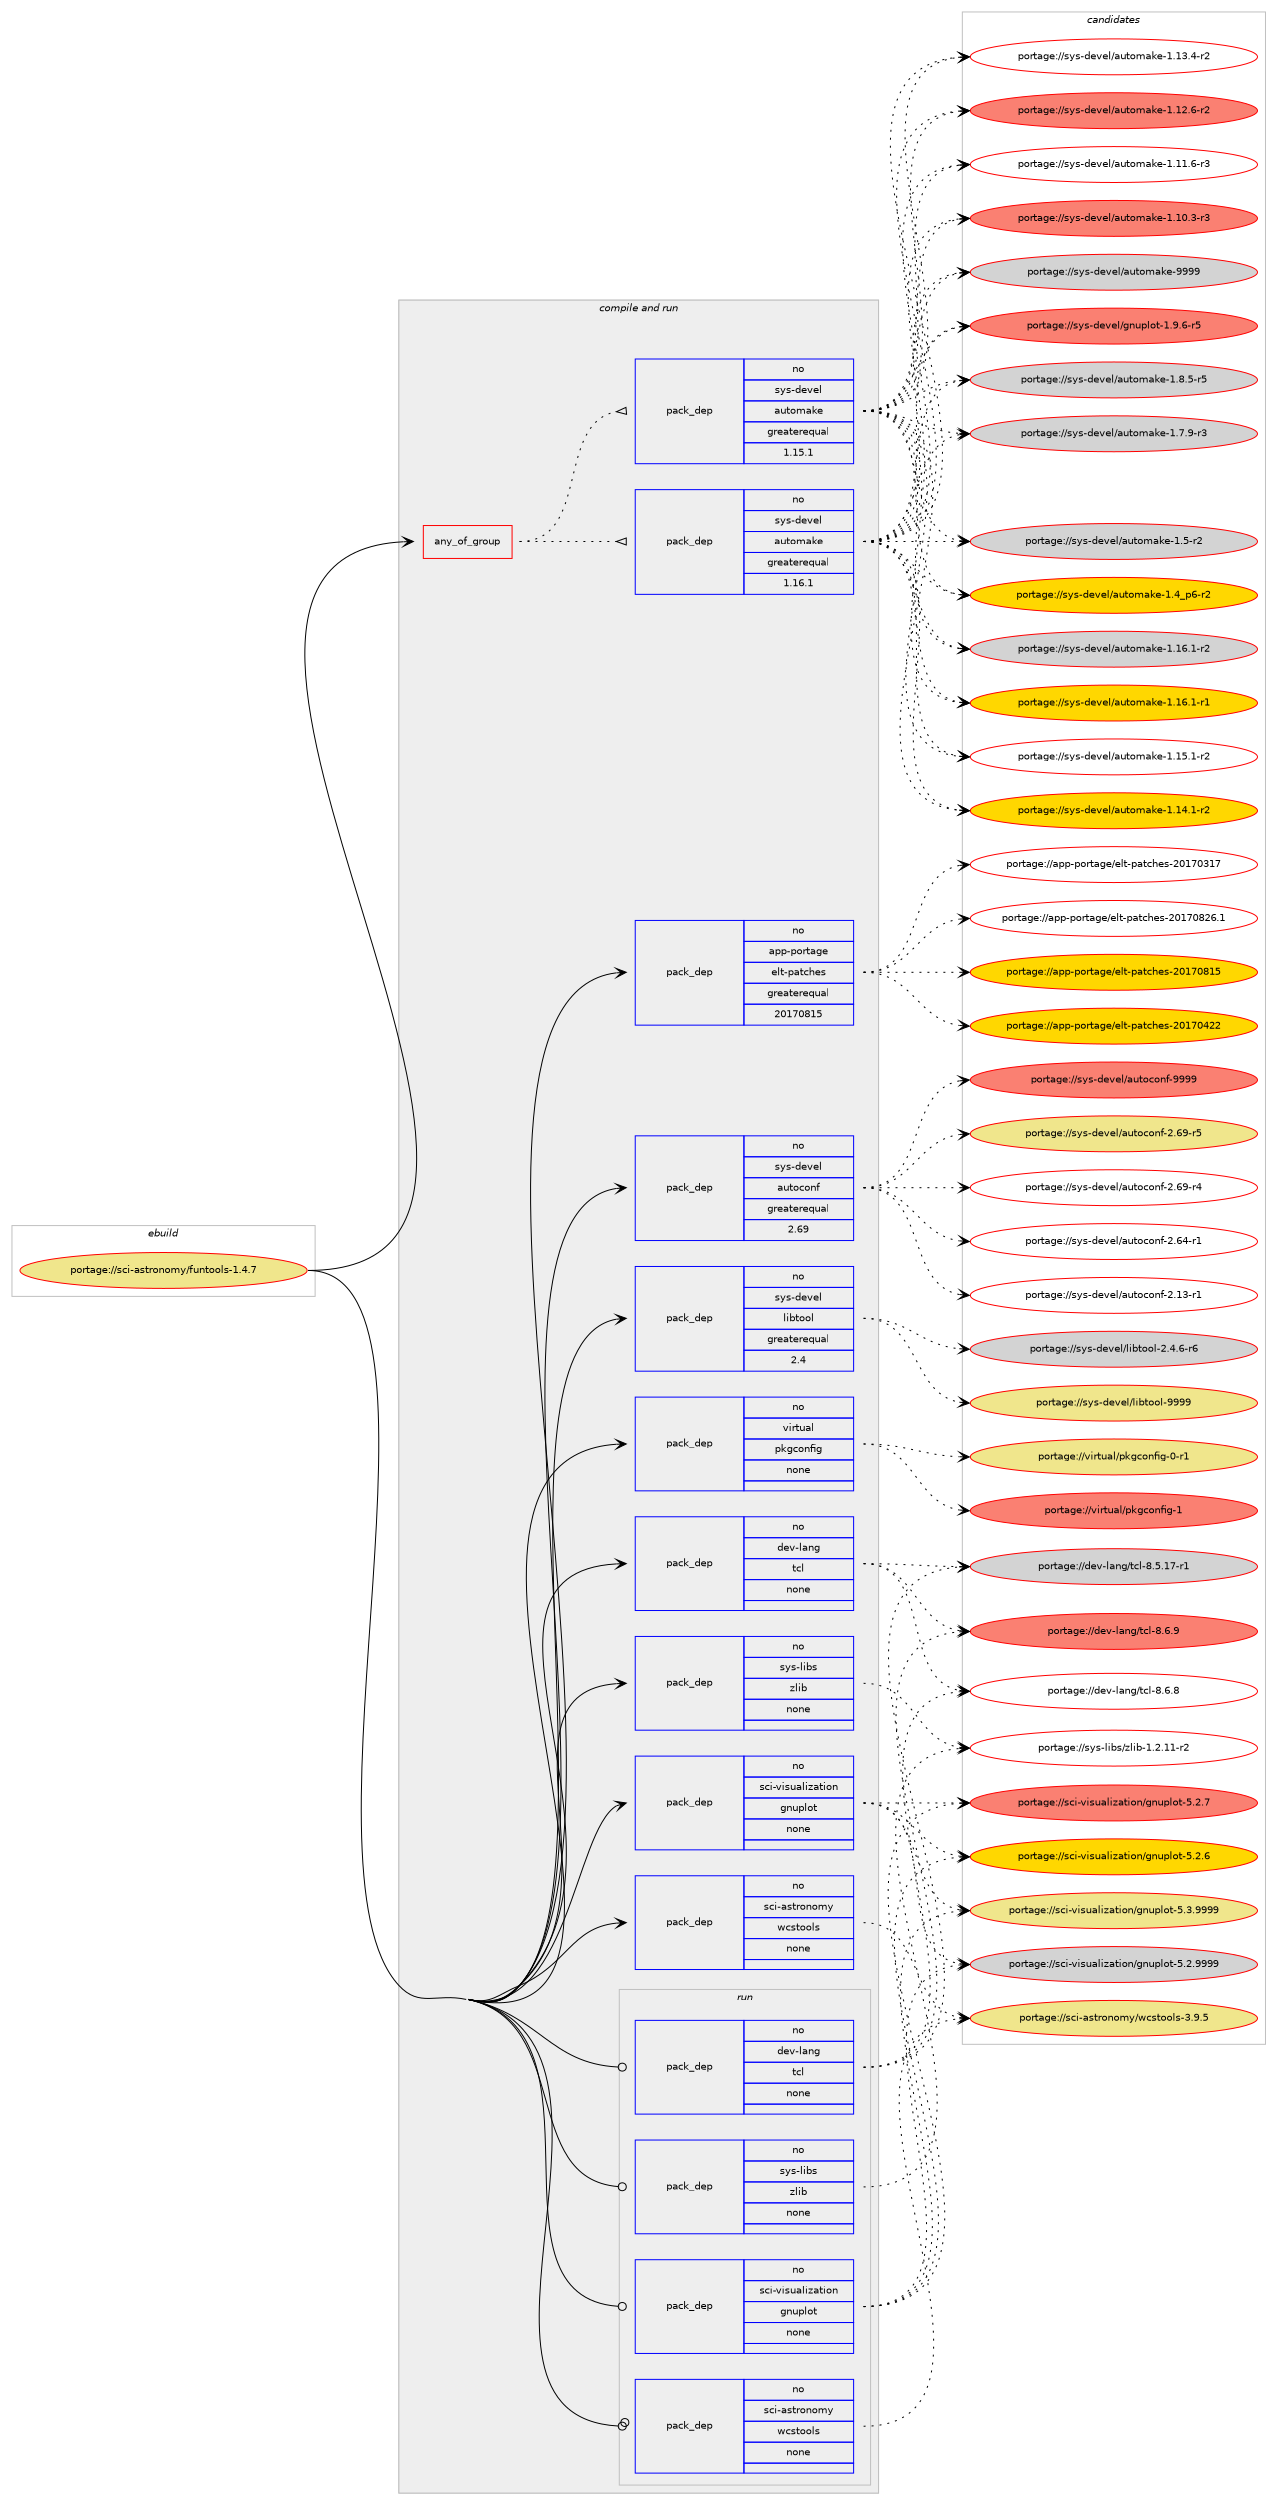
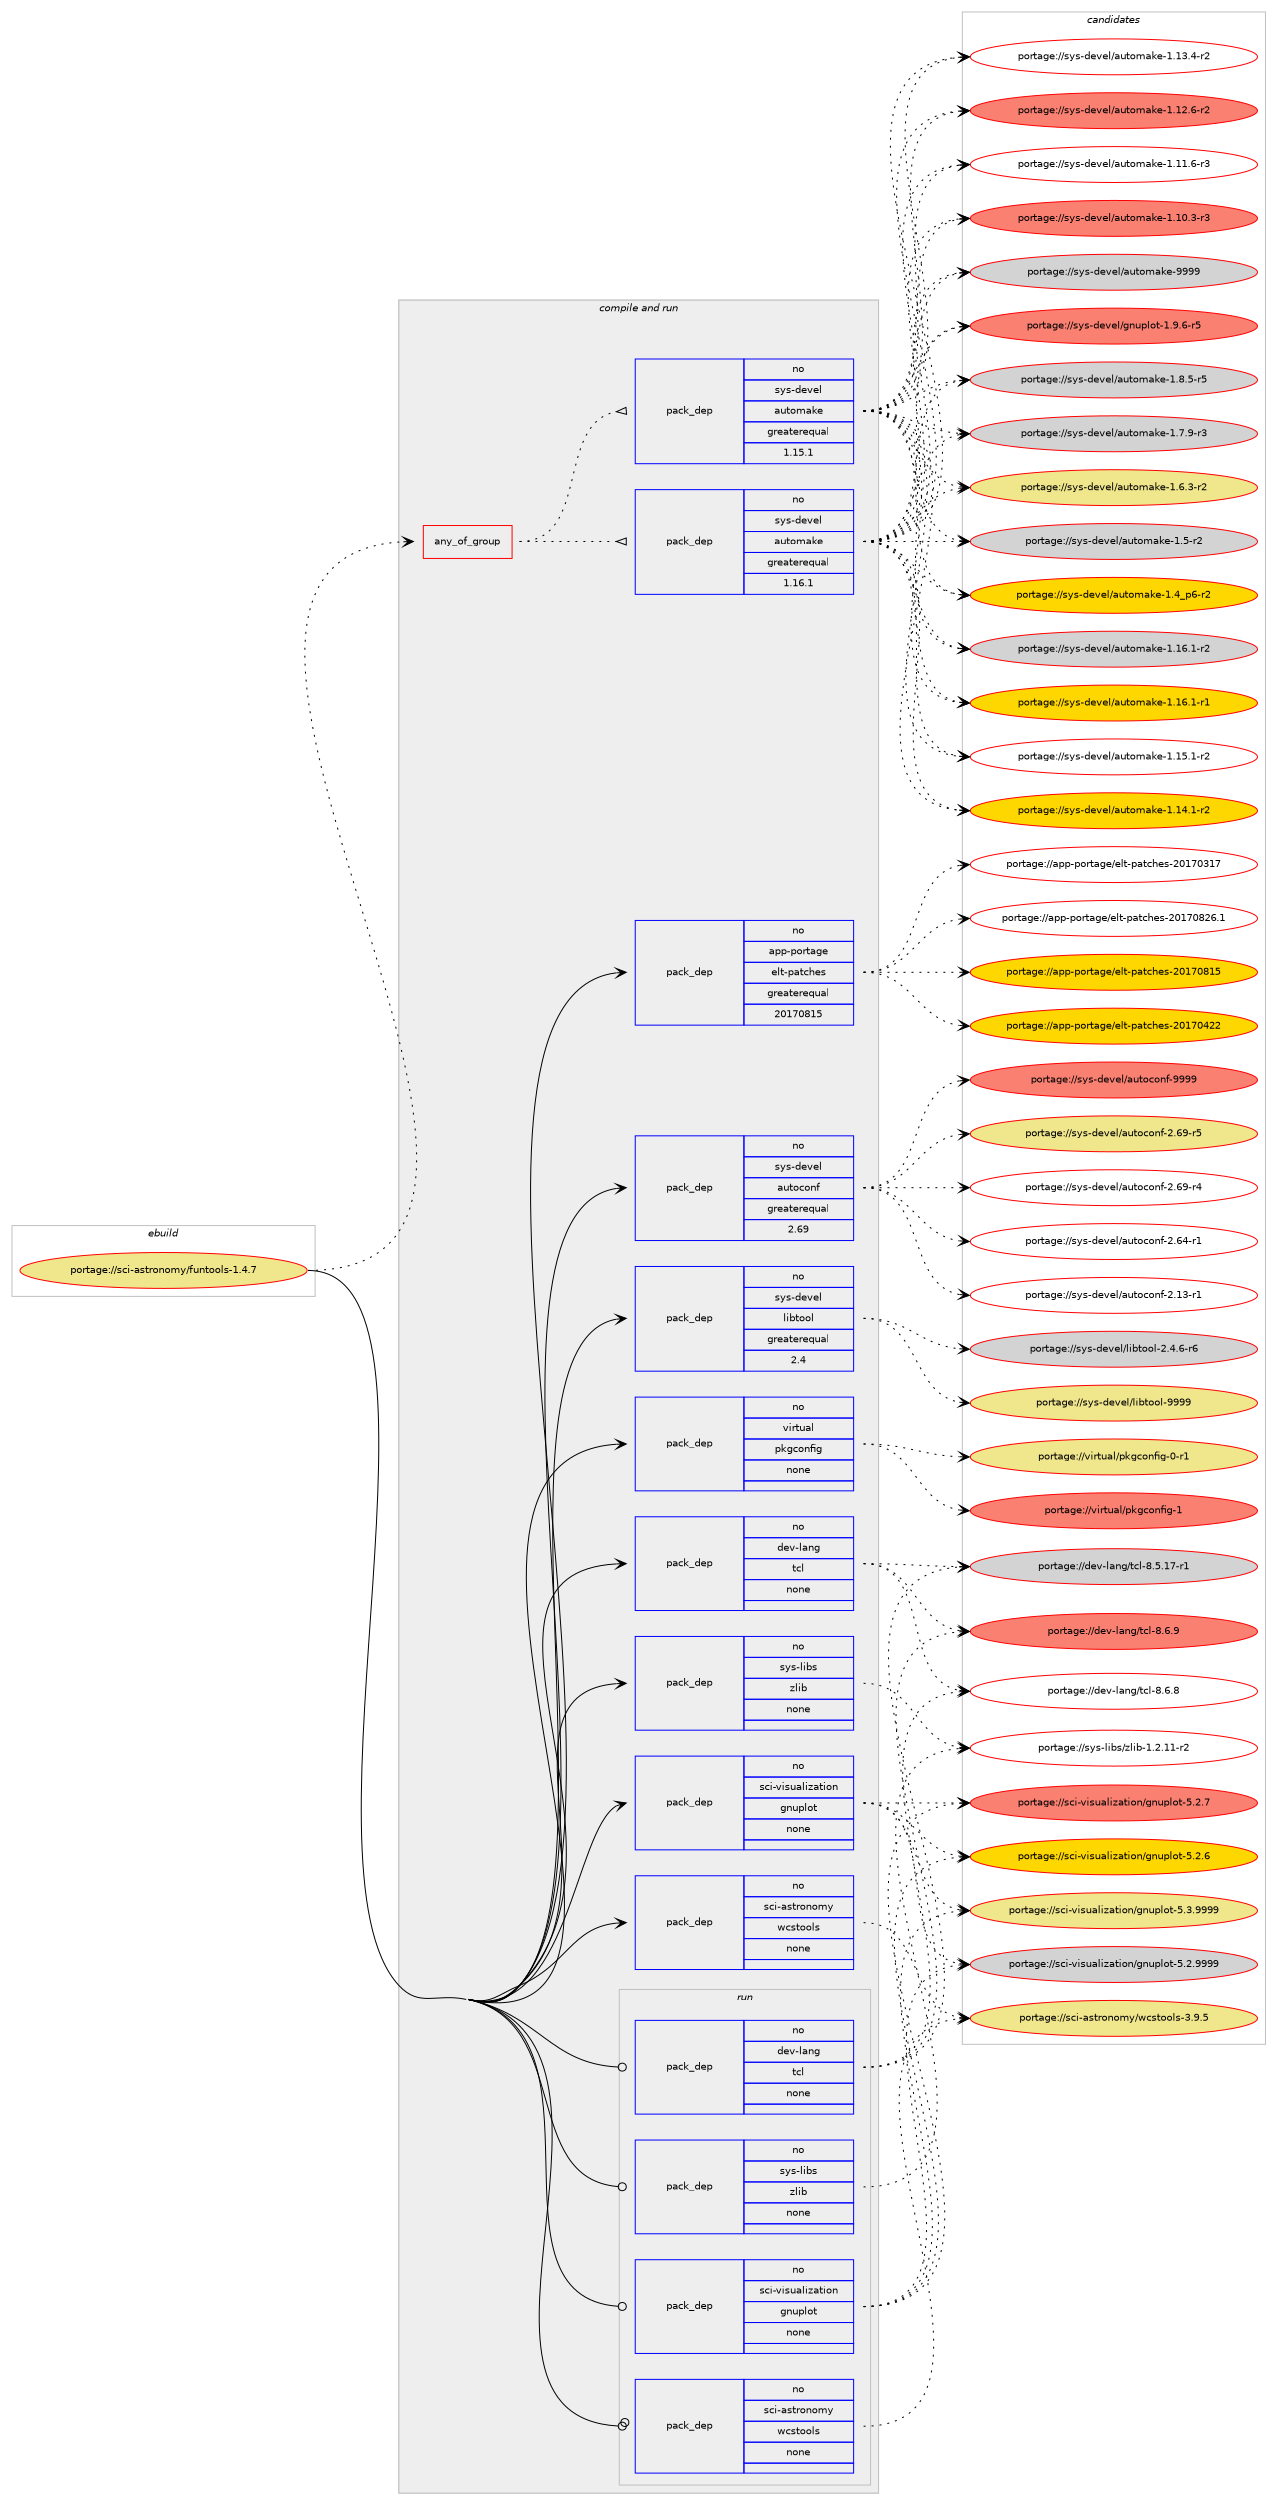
node "portage://sys-devel/automake-1.6.3-r2": added
edge "portage://sci-astronomy/funtools-1.4.7" -> "any_of_group": style solid -> dotted
